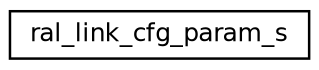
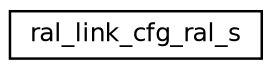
node "ral_link_cfg_param_s": label "ral_link_cfg_param_s" -> "ral_link_cfg_ral_s"
